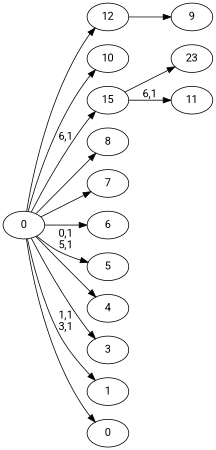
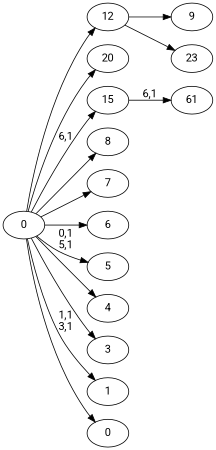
node "10": label "10" -> "20"
edge "15" -> "23": now "12" -> "23"
node "11": label "11" -> "61"
